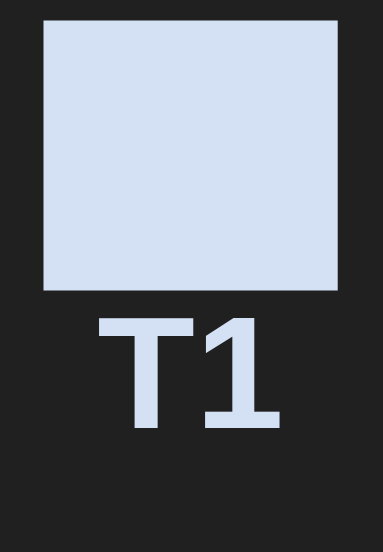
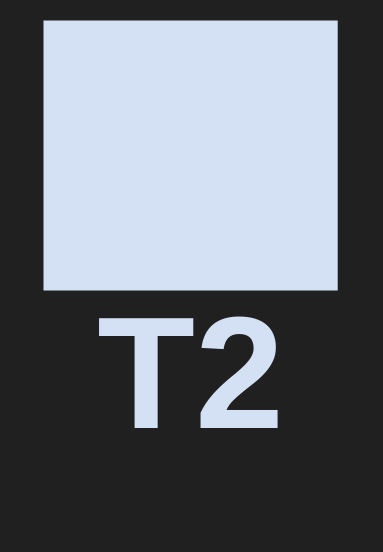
node "T1": label "T1" -> "T2"
